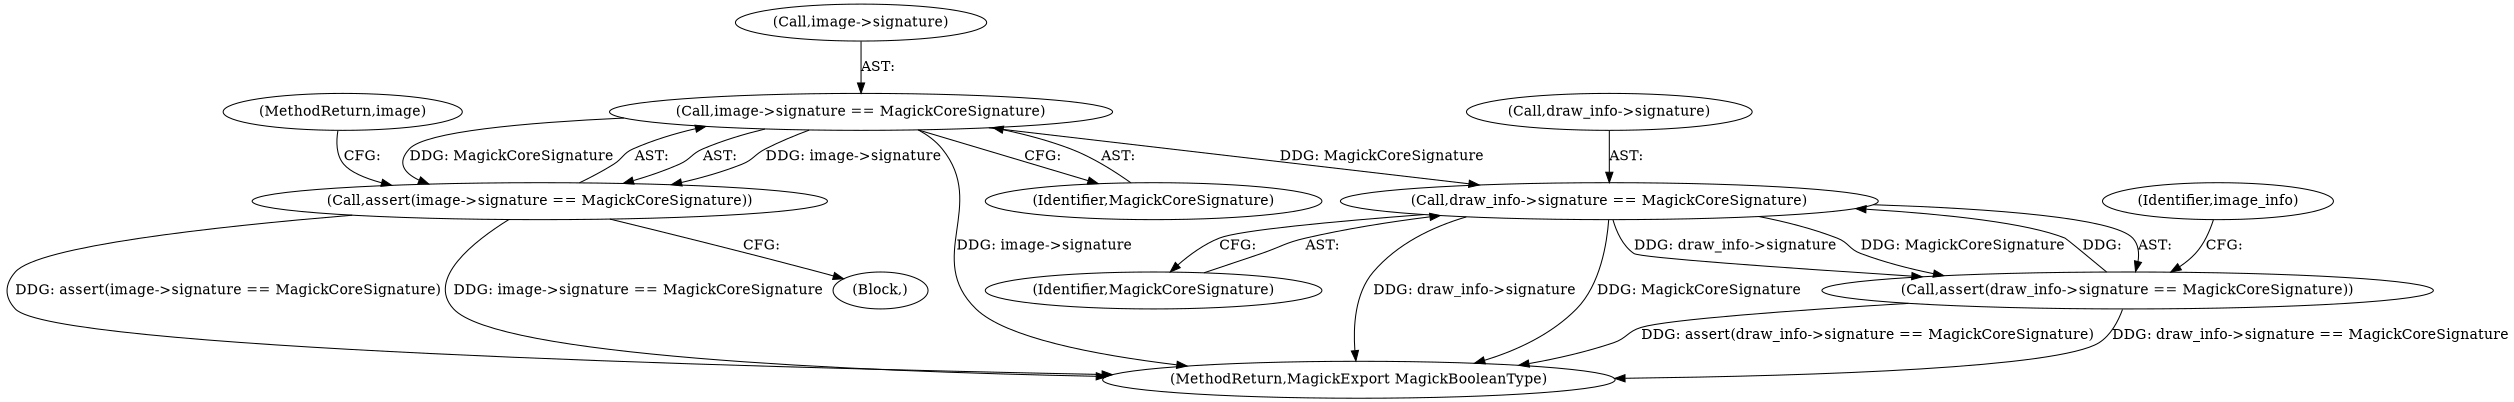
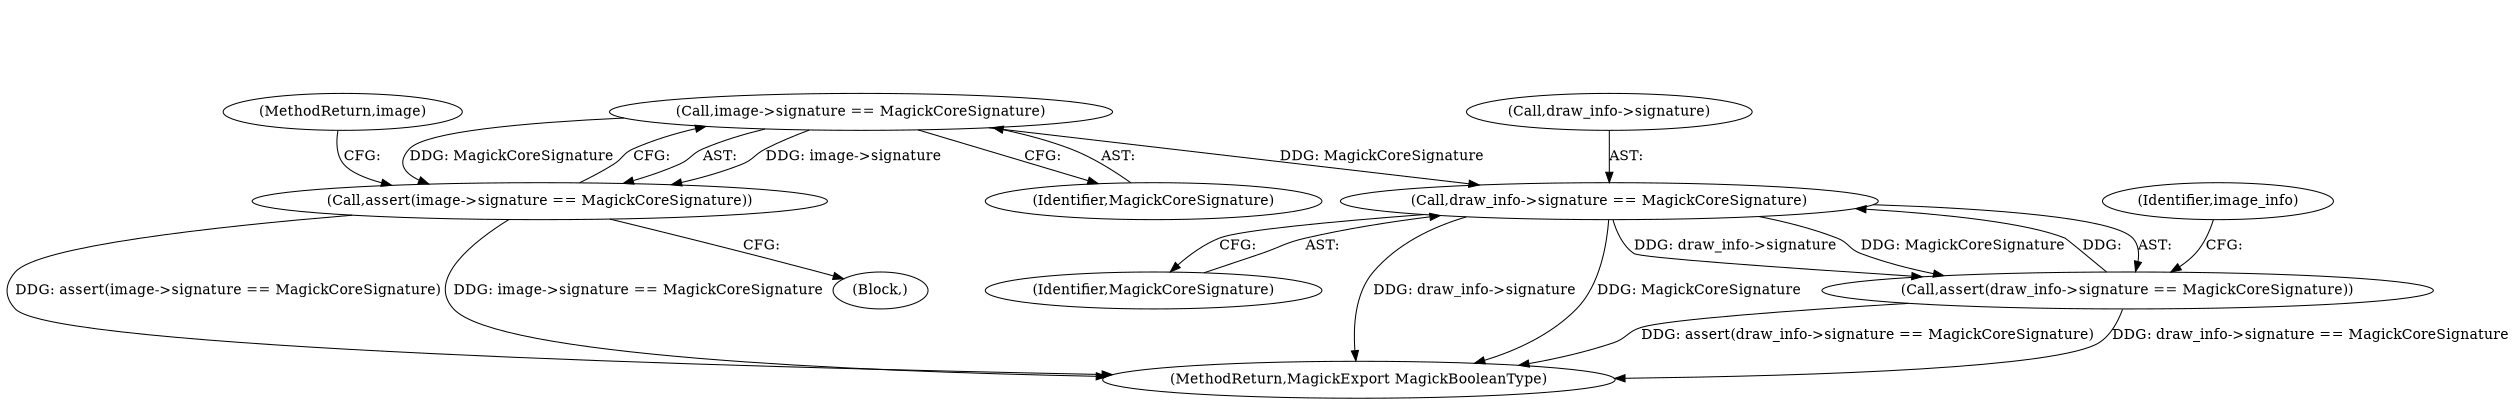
node "(Call,image->signature)": removed
edge "(Call,assert(image->signature == MagickCoreSignature))" -> "(Call,image->signature == MagickCoreSignature)": label "AST: " -> "CFG: "
edge "(Call,image->signature == MagickCoreSignature)" -> "(MethodReturn,MagickExport MagickBooleanType)": removed, label "DDG: image->signature"
